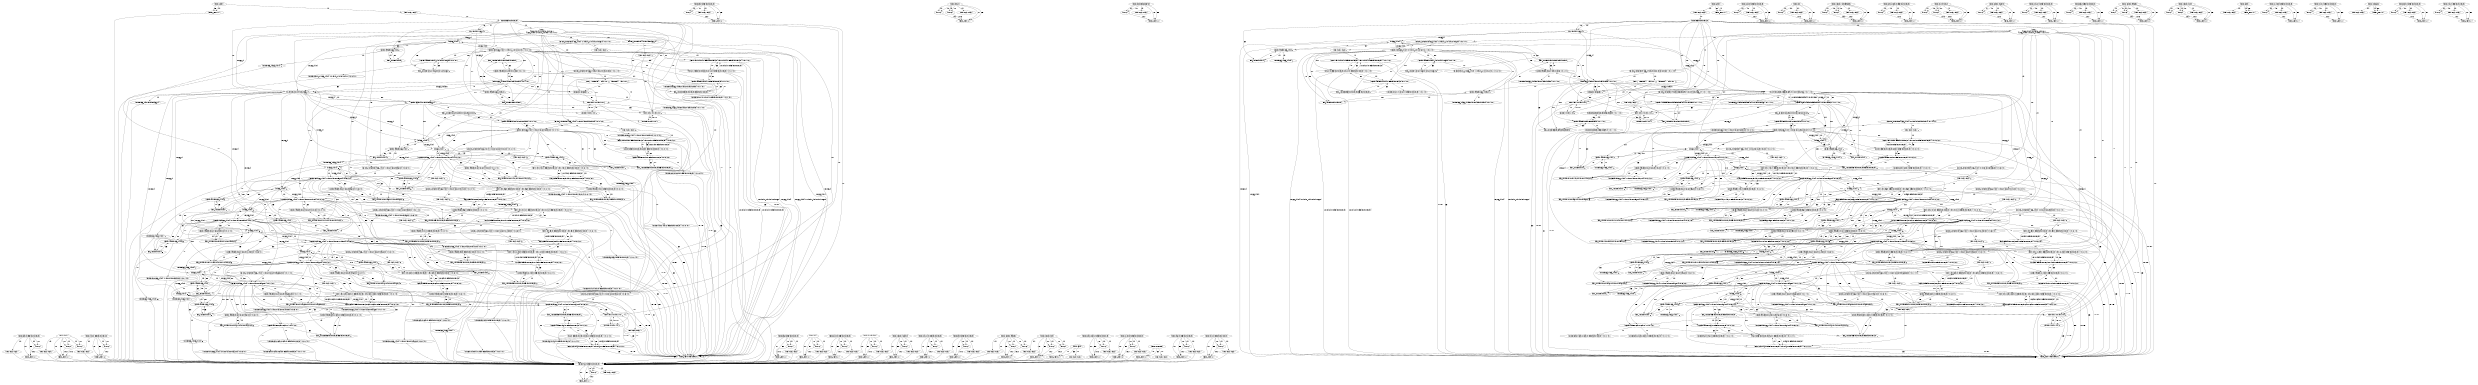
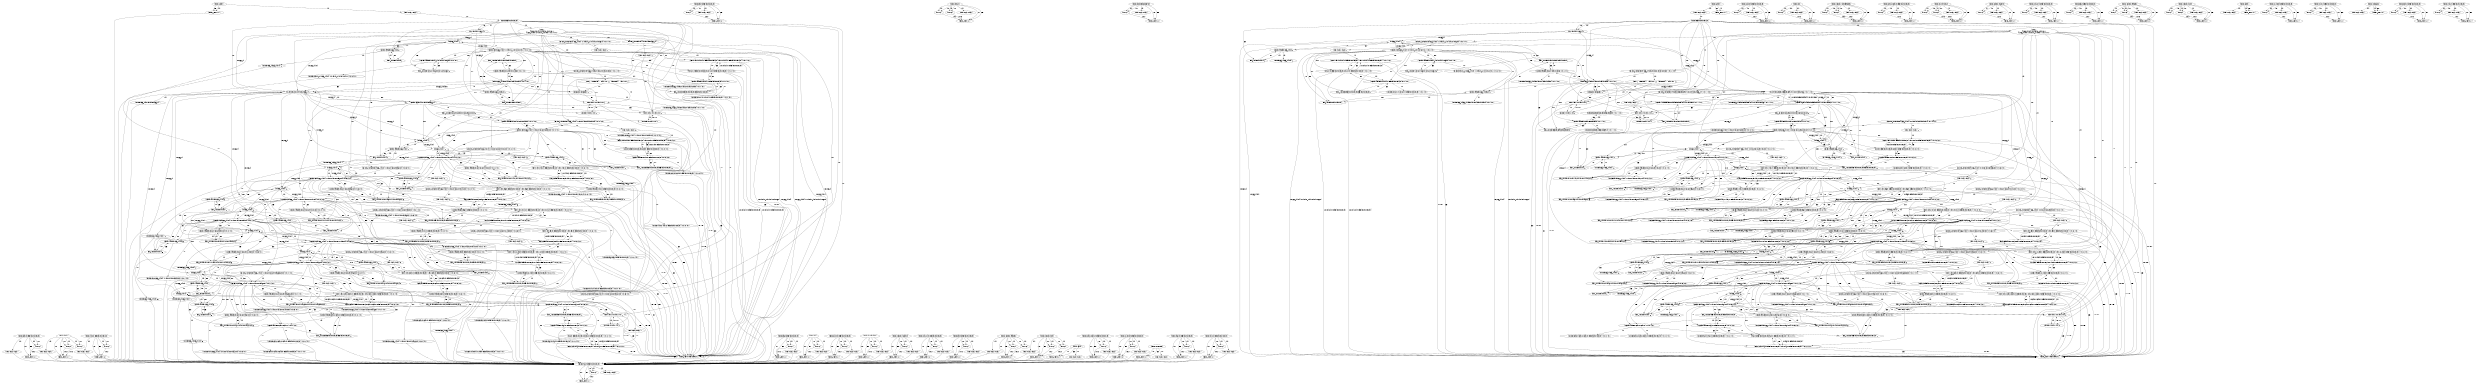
edge "(HasWebUIScheme,HasWebUIScheme(page_url))" -> "(IDENTIFIER,page_url,HasWebUIScheme(page_url))": reversed
